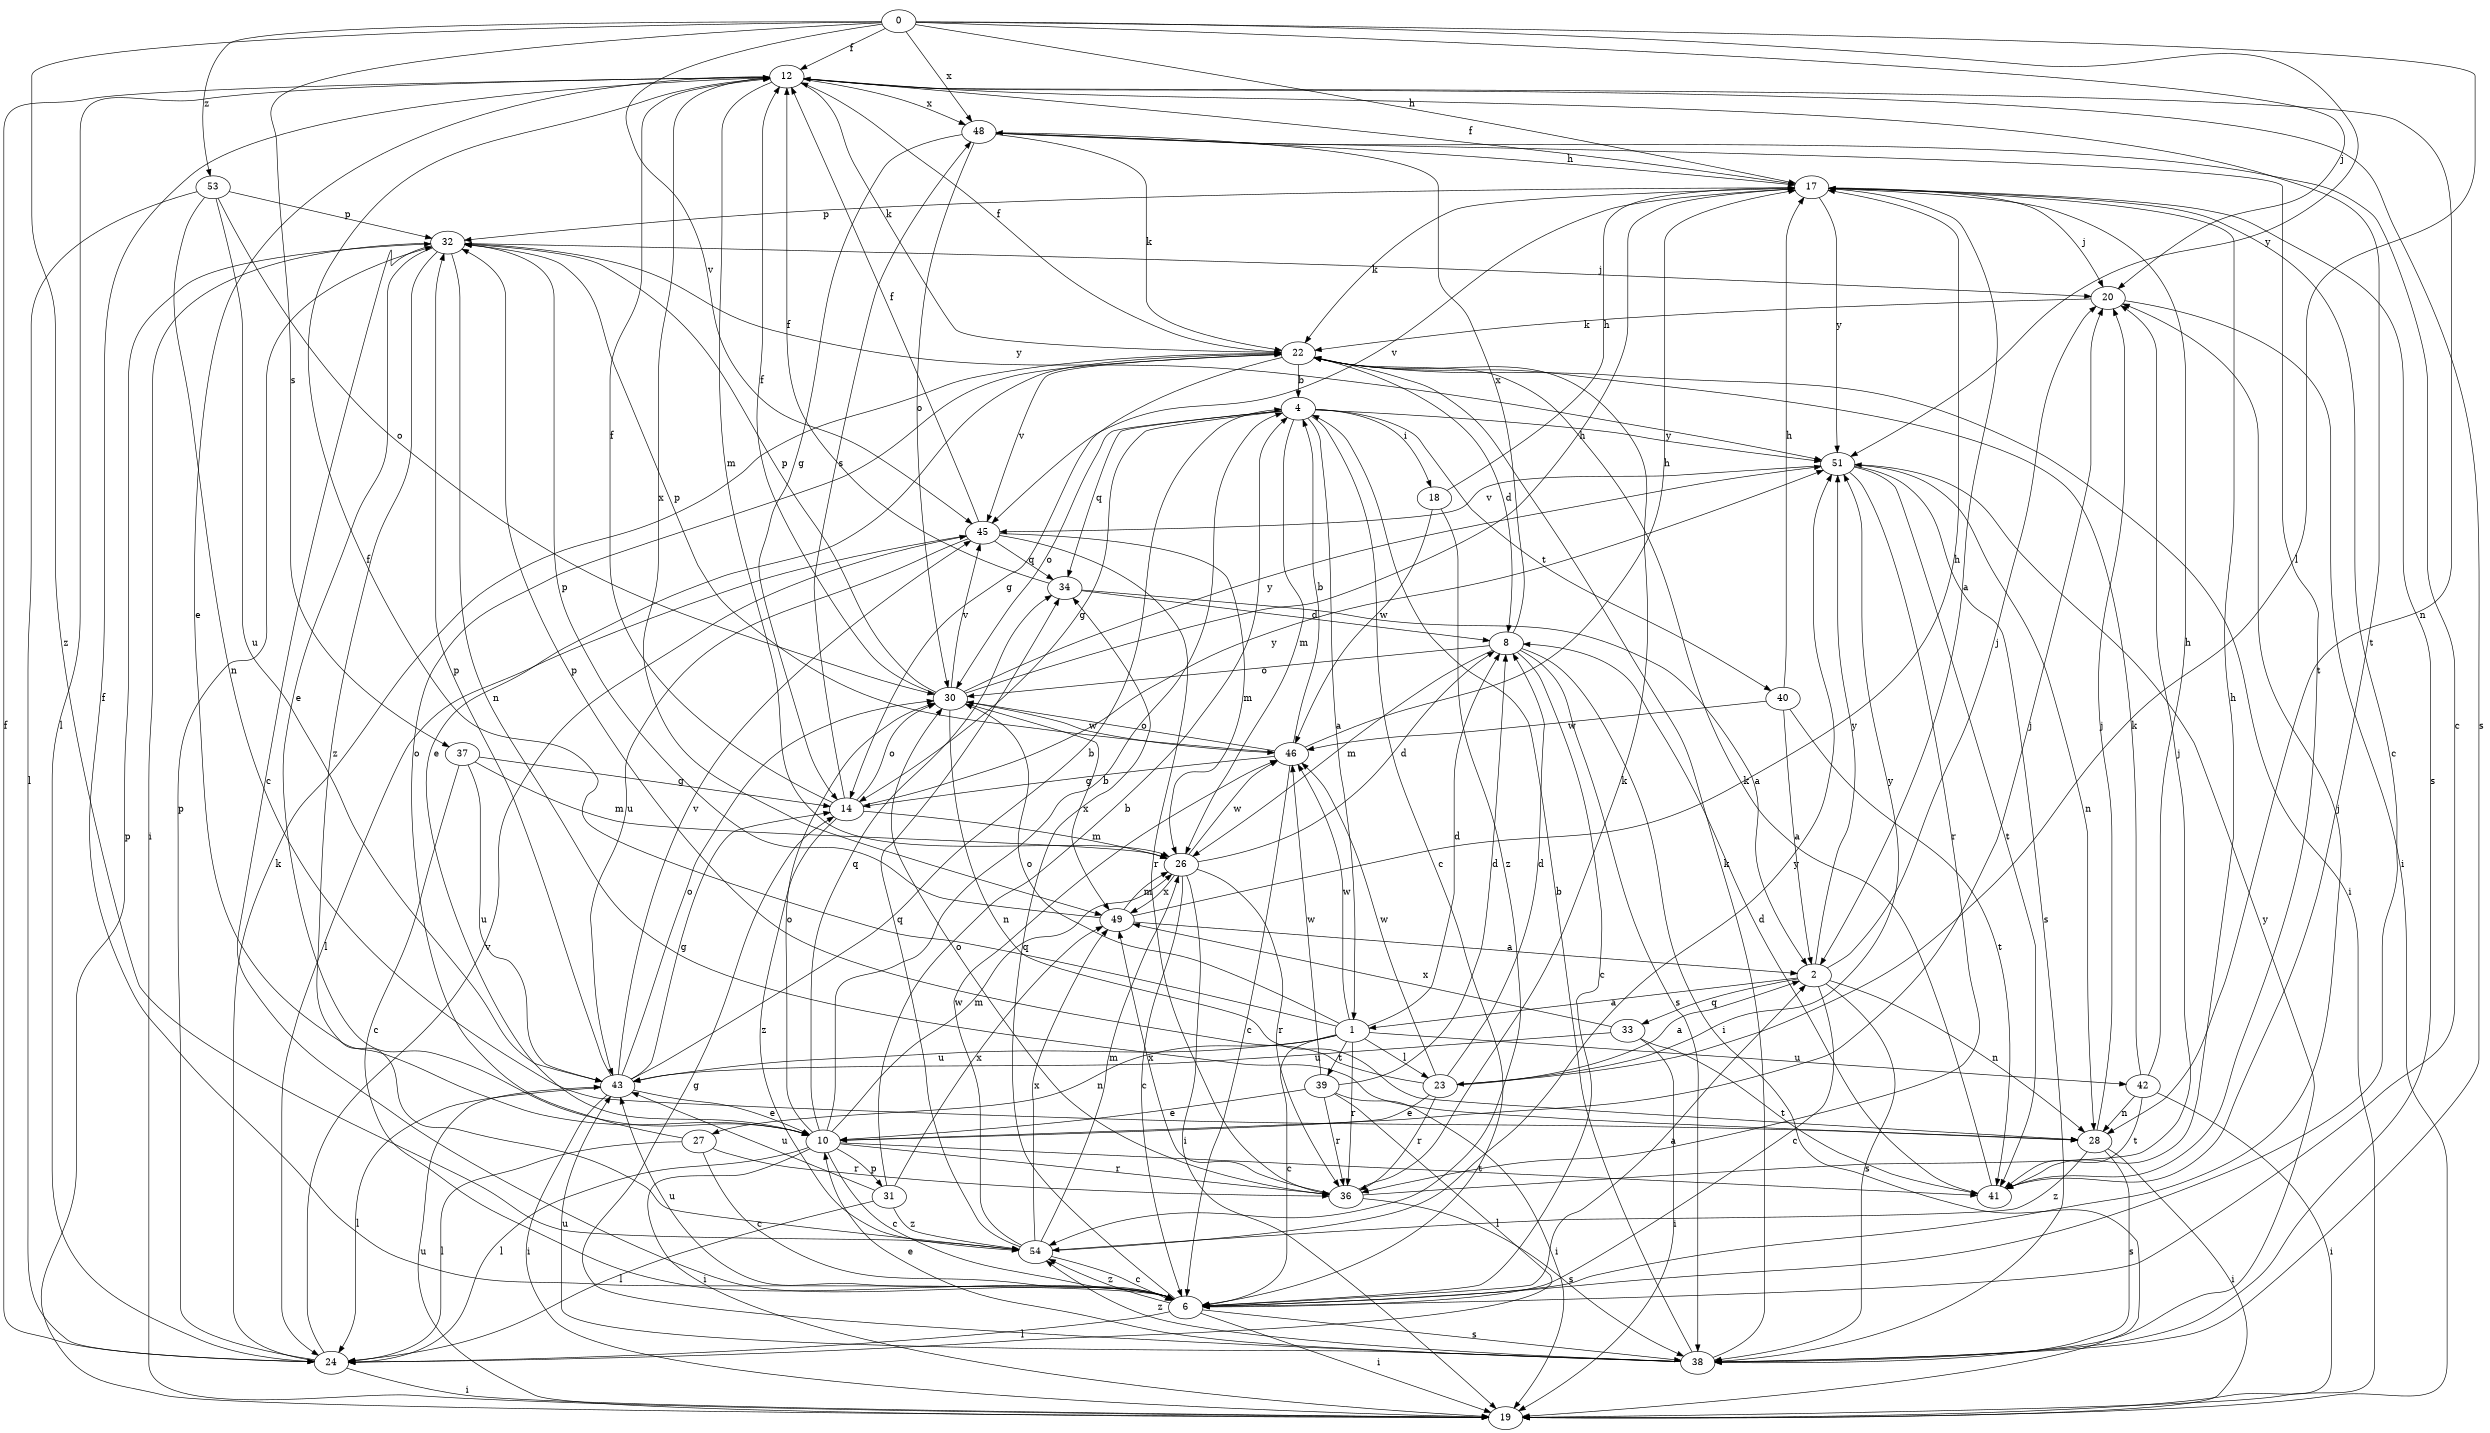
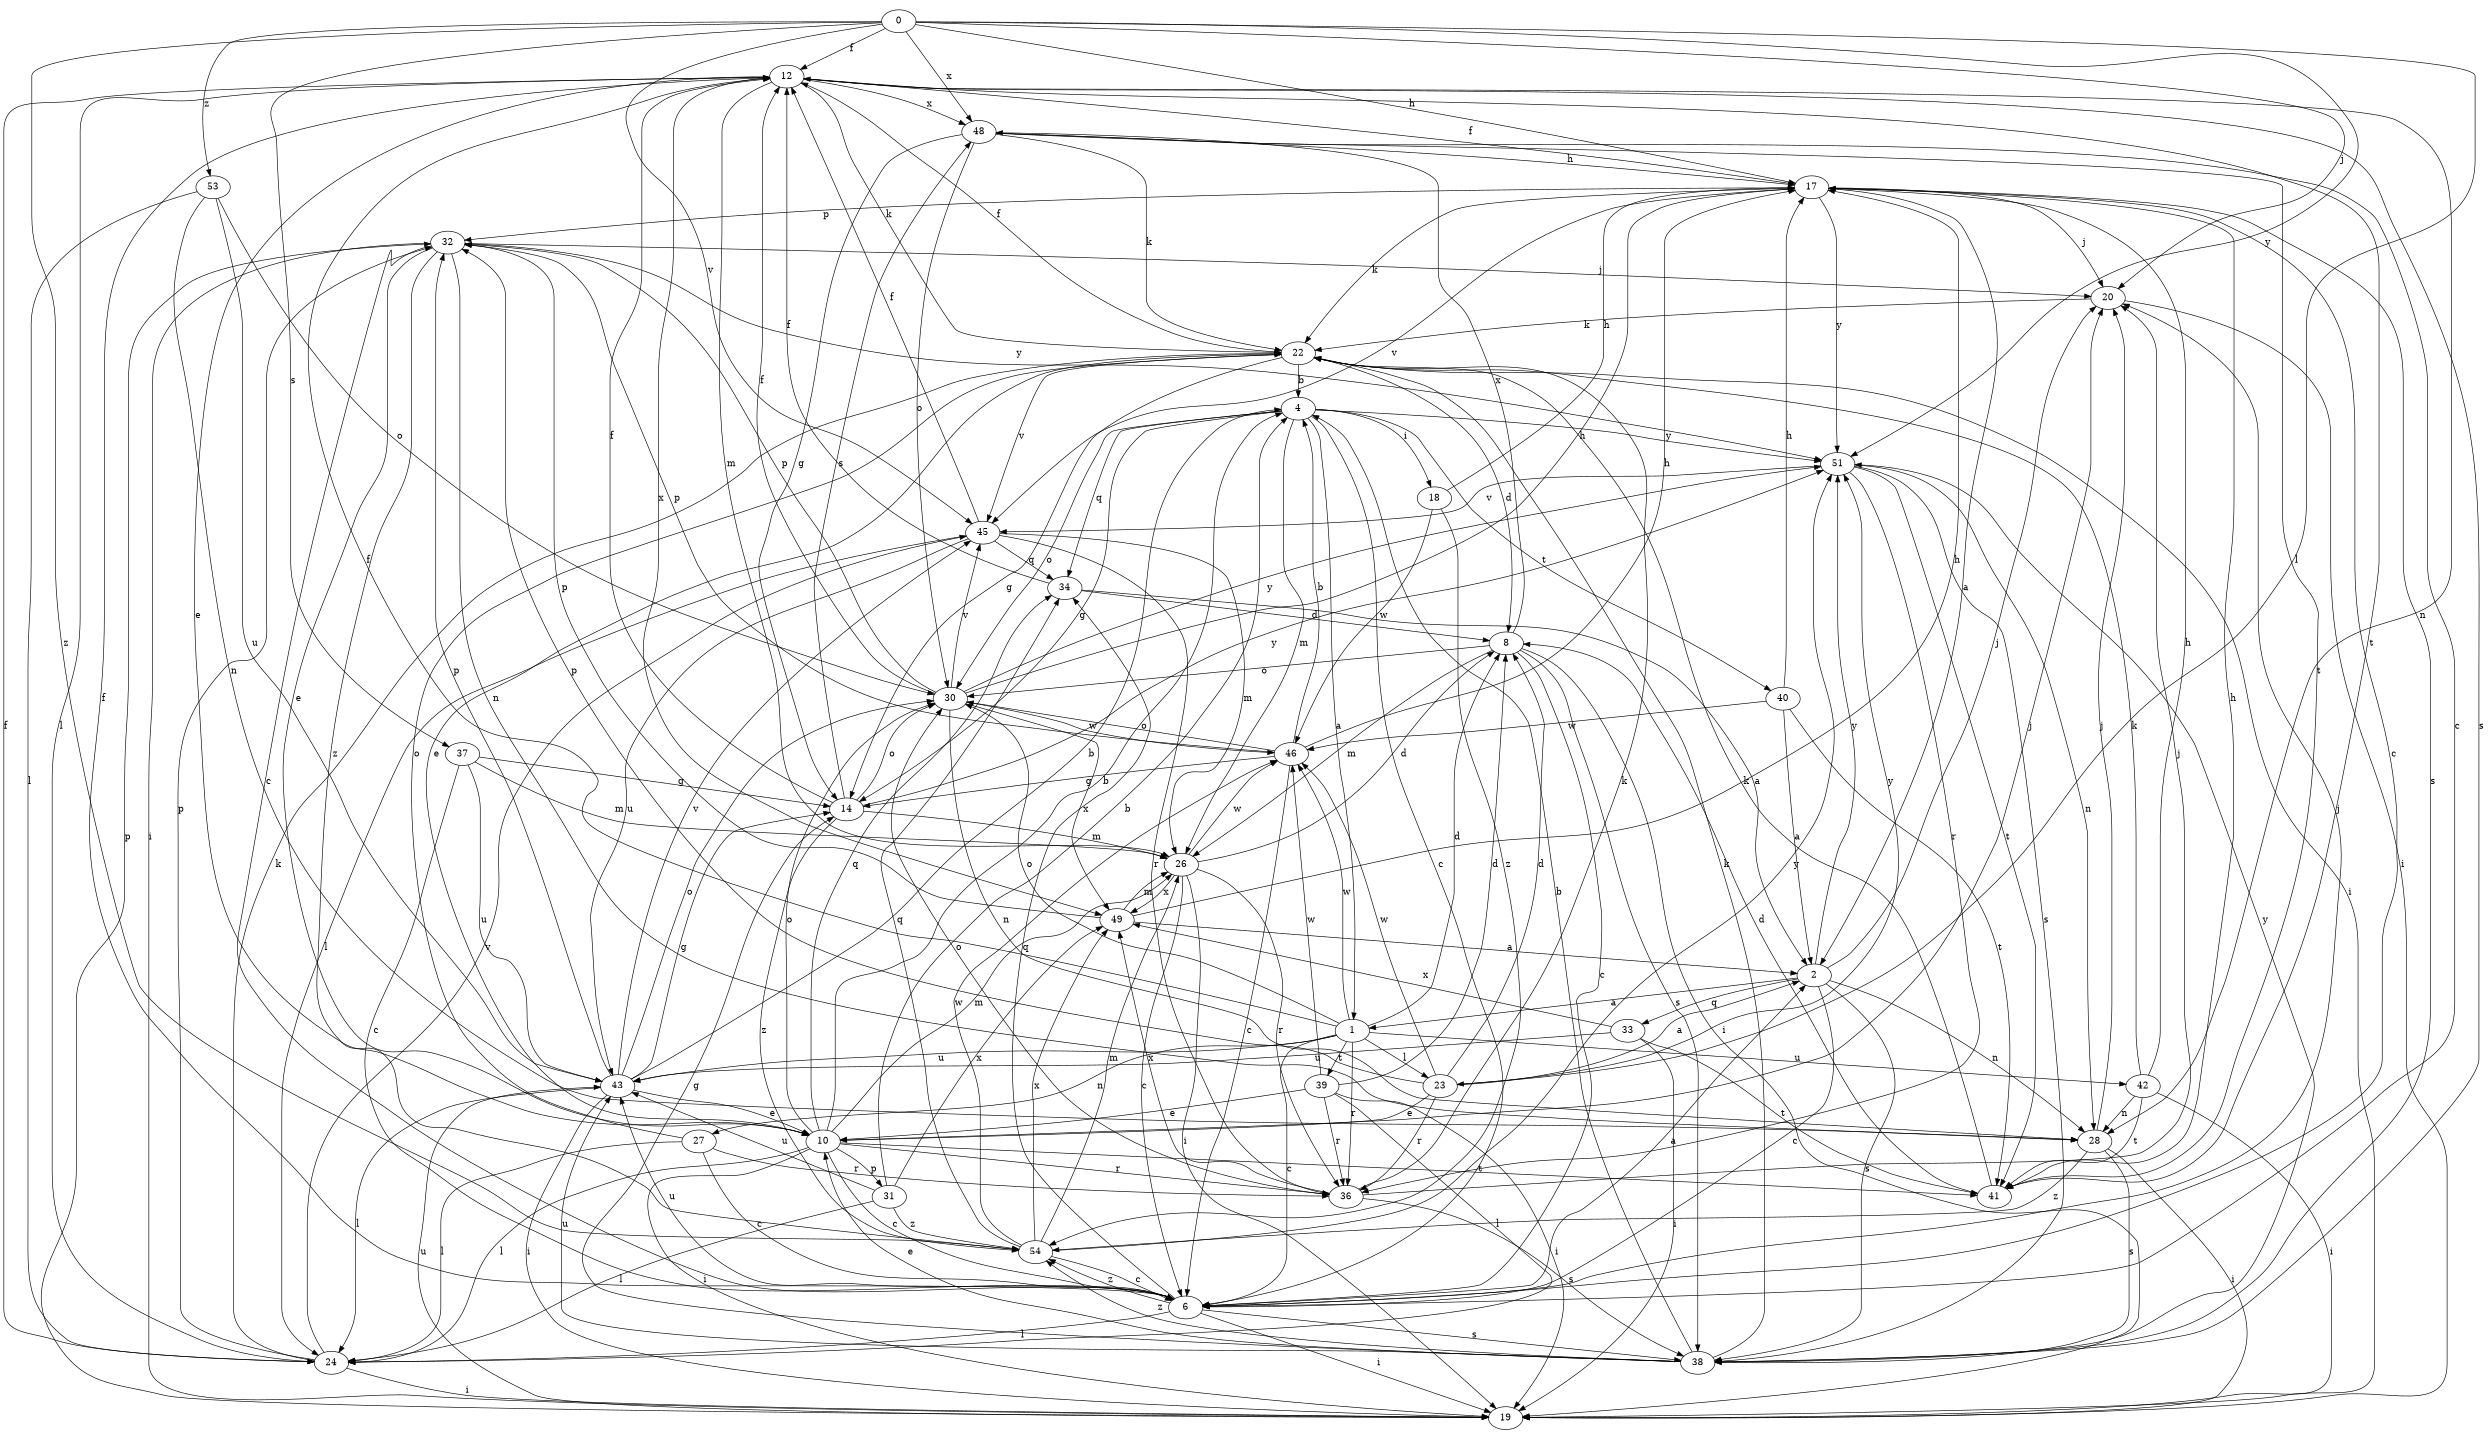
edge "53" -> "32": removed, label "p"
